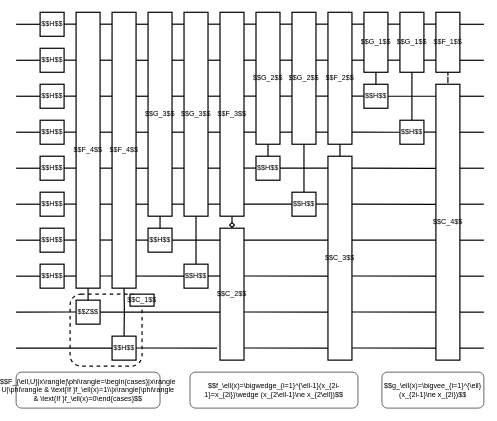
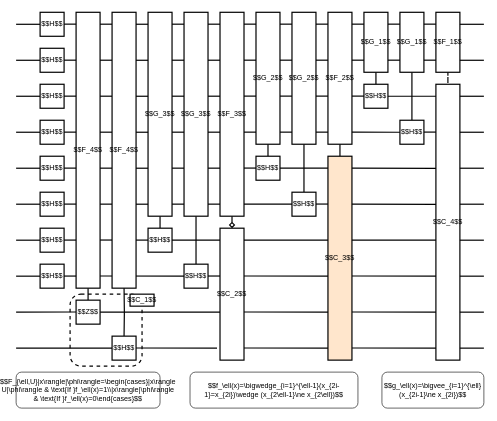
node "$$C_3$$": fillcolor #ffffff -> #ffe6cc
